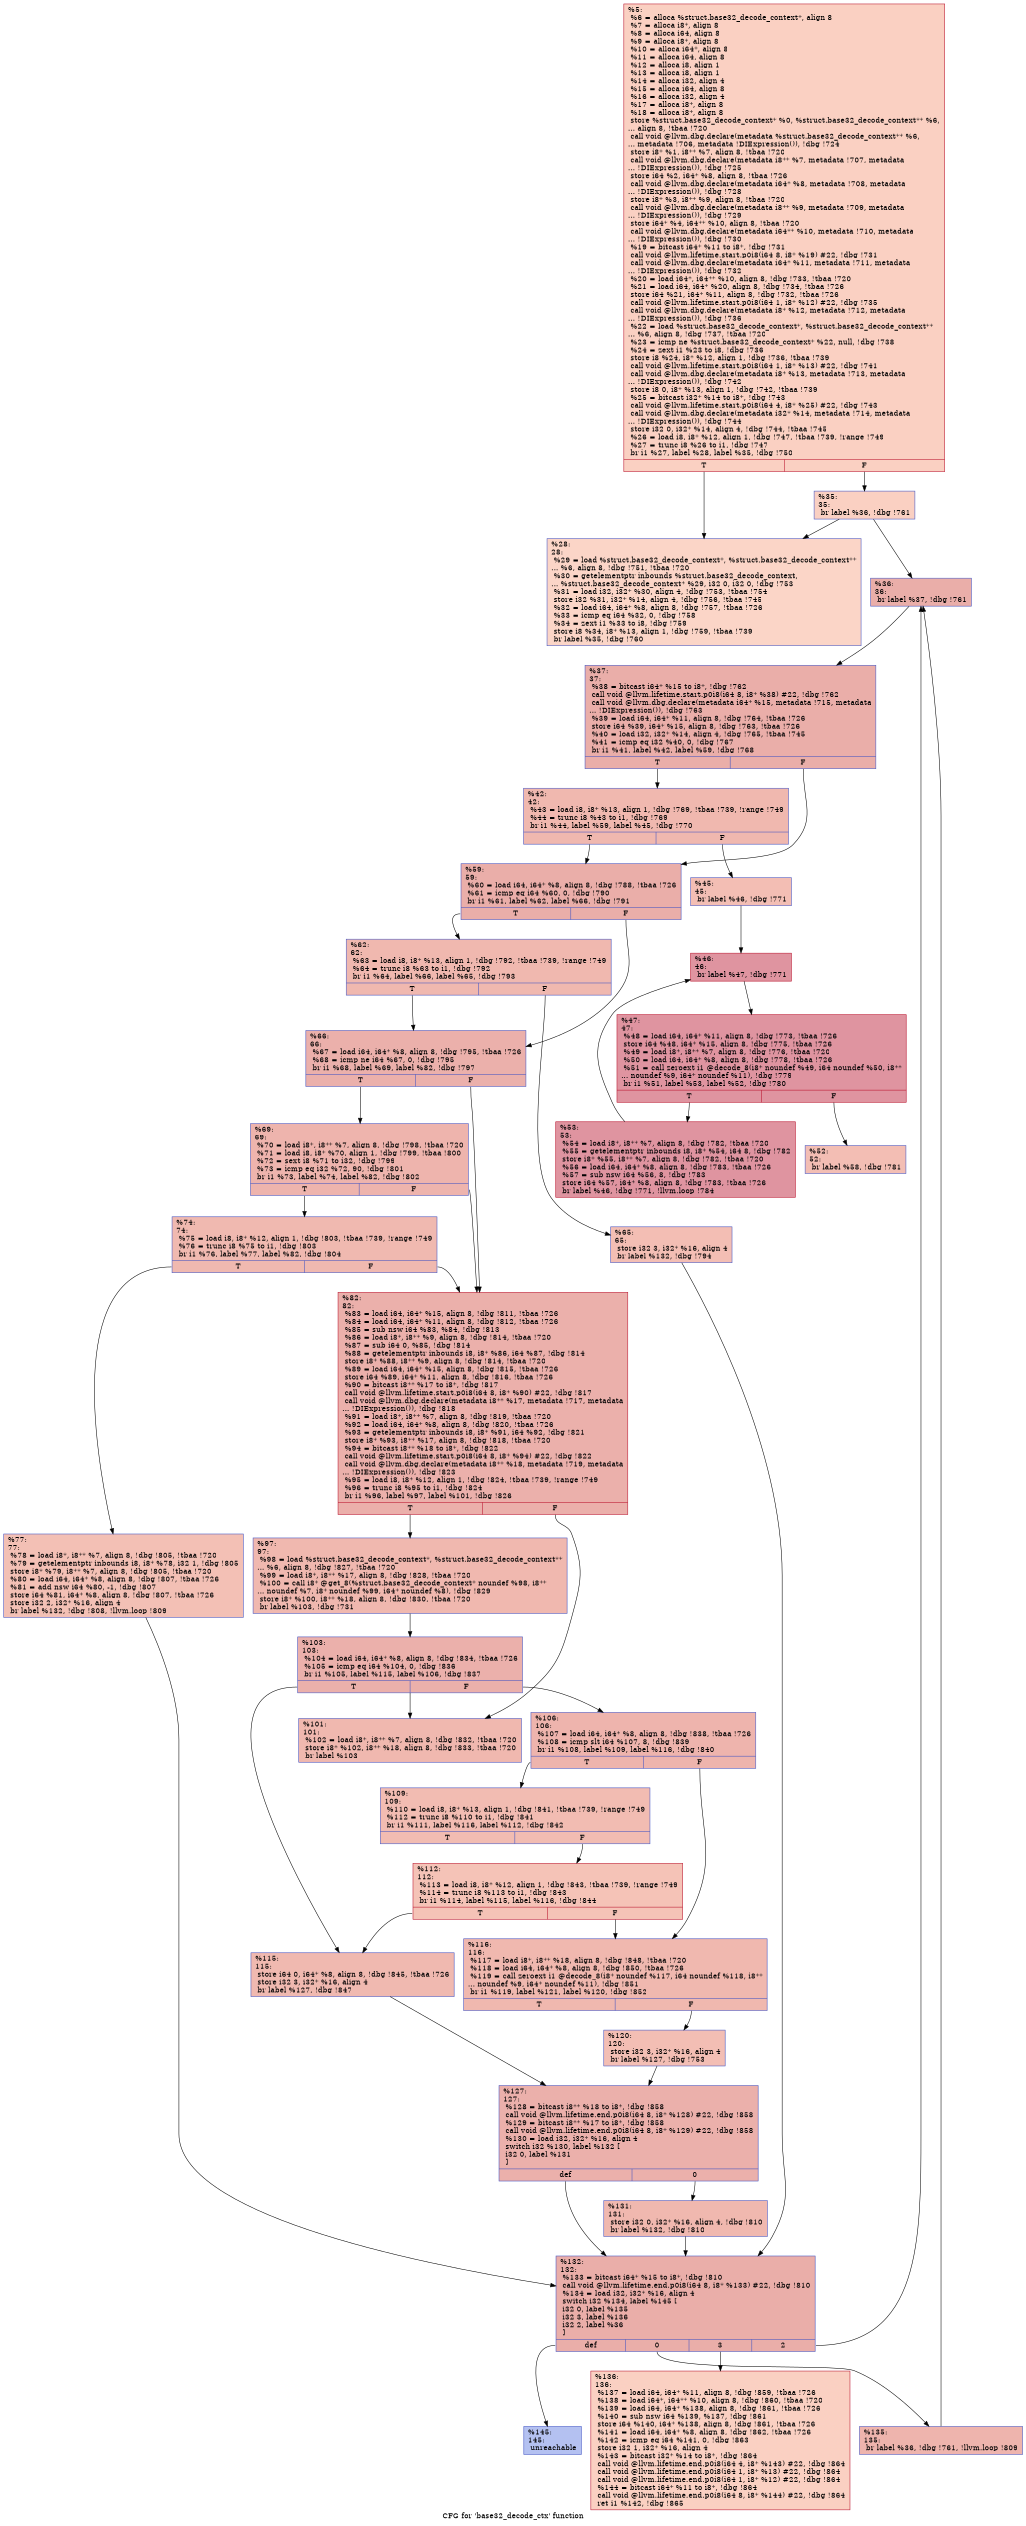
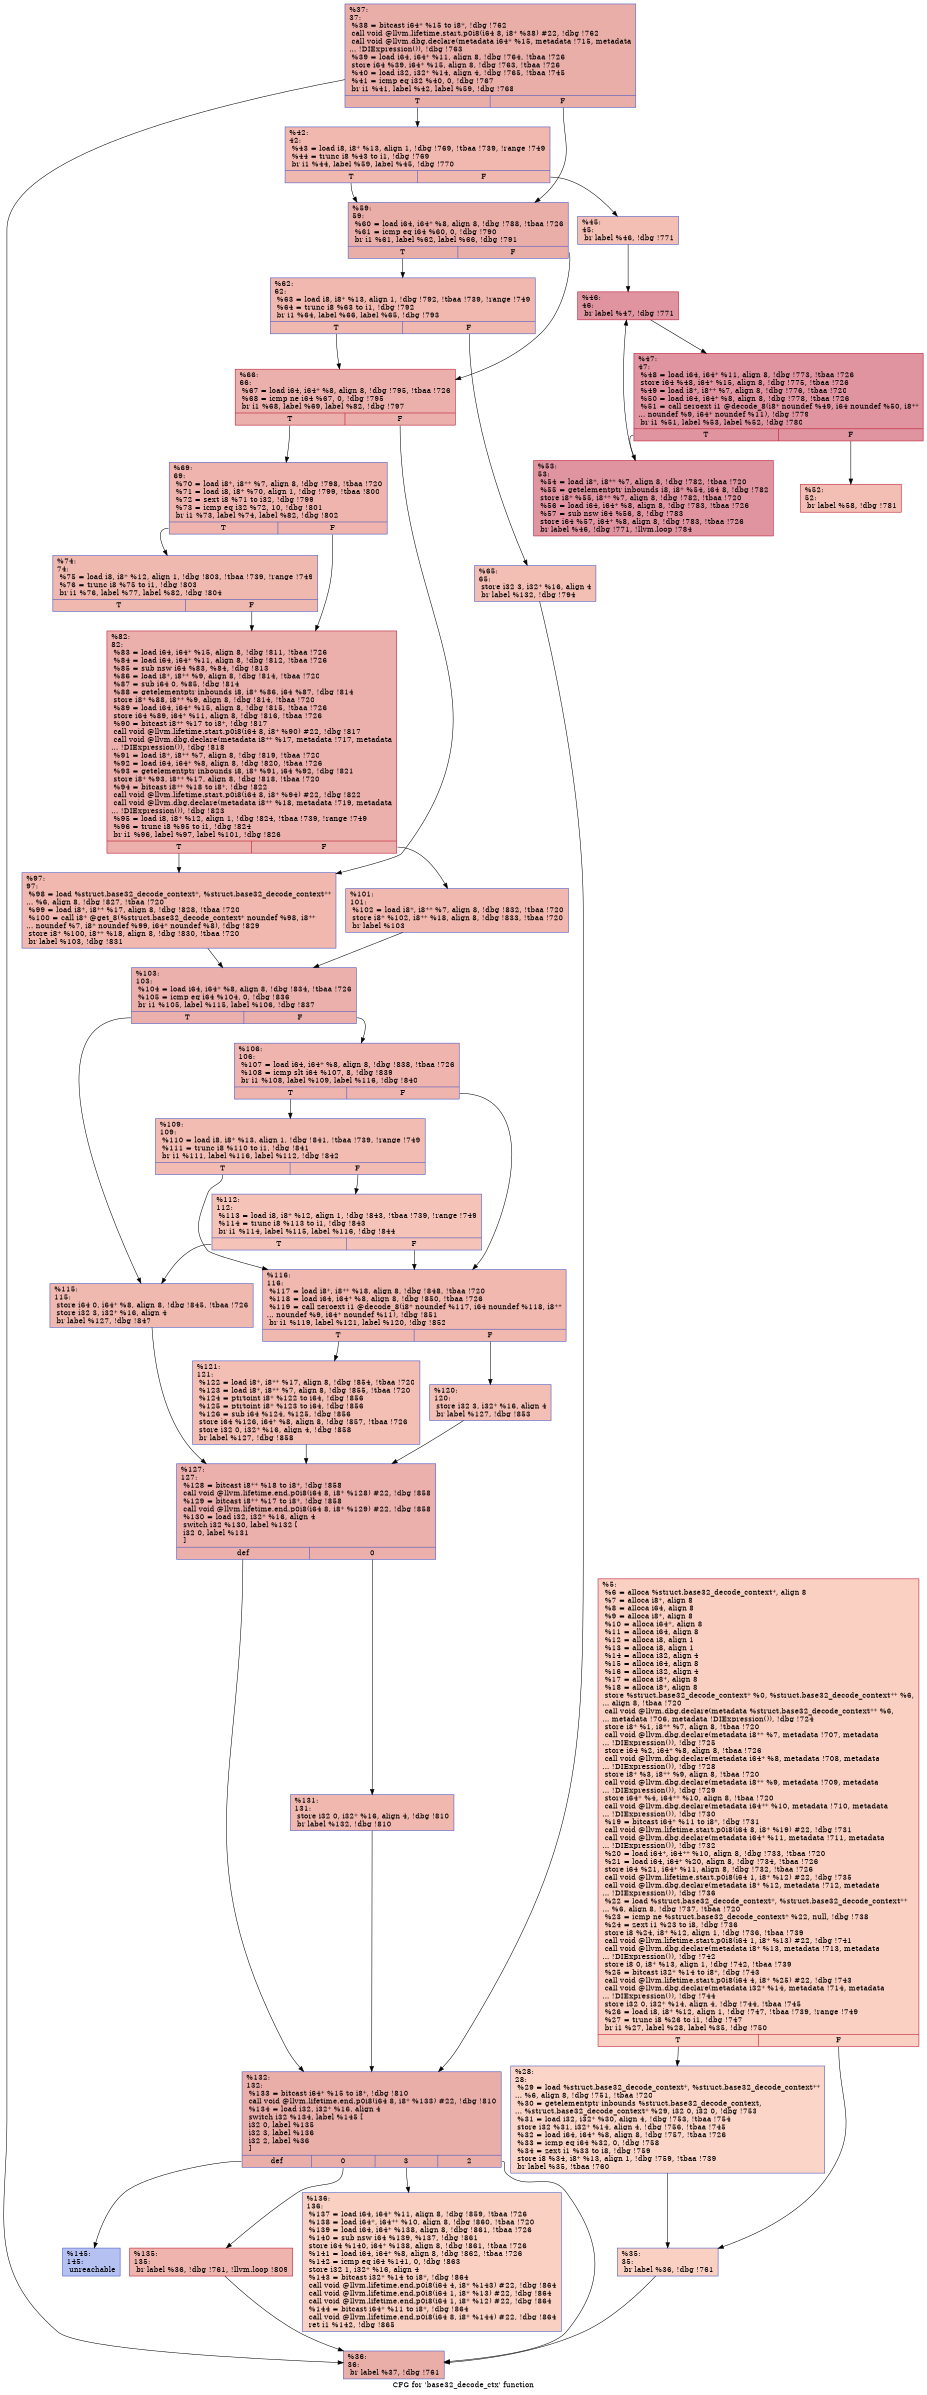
edge "%35:" -> "%28:": reversed
edge "%36:" -> "%37:": reversed
node "%28:": text "br label %35, !dbg !760" -> "br label %35, !tbaa !760"
node "%66:": color #3d50c3ff -> #b70d28ff
node "%52:": color #3d50c3ff -> #b70d28ff
node "%69:": text "%73 = icmp eq i32 %72, 90, !dbg !801" -> "%73 = icmp eq i32 %72, 10, !dbg !801"
edge "%66:" -> "%82:": now "%66:" -> "%97:"
edge "%109:" -> "%116:": added
node "%121:": added
node "%77:": removed
node "%97:": text "br label %103, !dbg !731" -> "br label %103, !dbg !831"
edge "%103:" -> "%101:": reversed
node "%109:": text "%112 = trunc i8 %110 to i1, !dbg !841" -> "%111 = trunc i8 %110 to i1, !dbg !841"
node "%112:": color #b70d28ff -> #3d50c3ff
node "%120:": text "br label %127, !dbg !753" -> "br label %127, !dbg !853"
node "%136:": color #b70d28ff -> #3d50c3ff
node "%135:": color #3d50c3ff -> #b70d28ff
